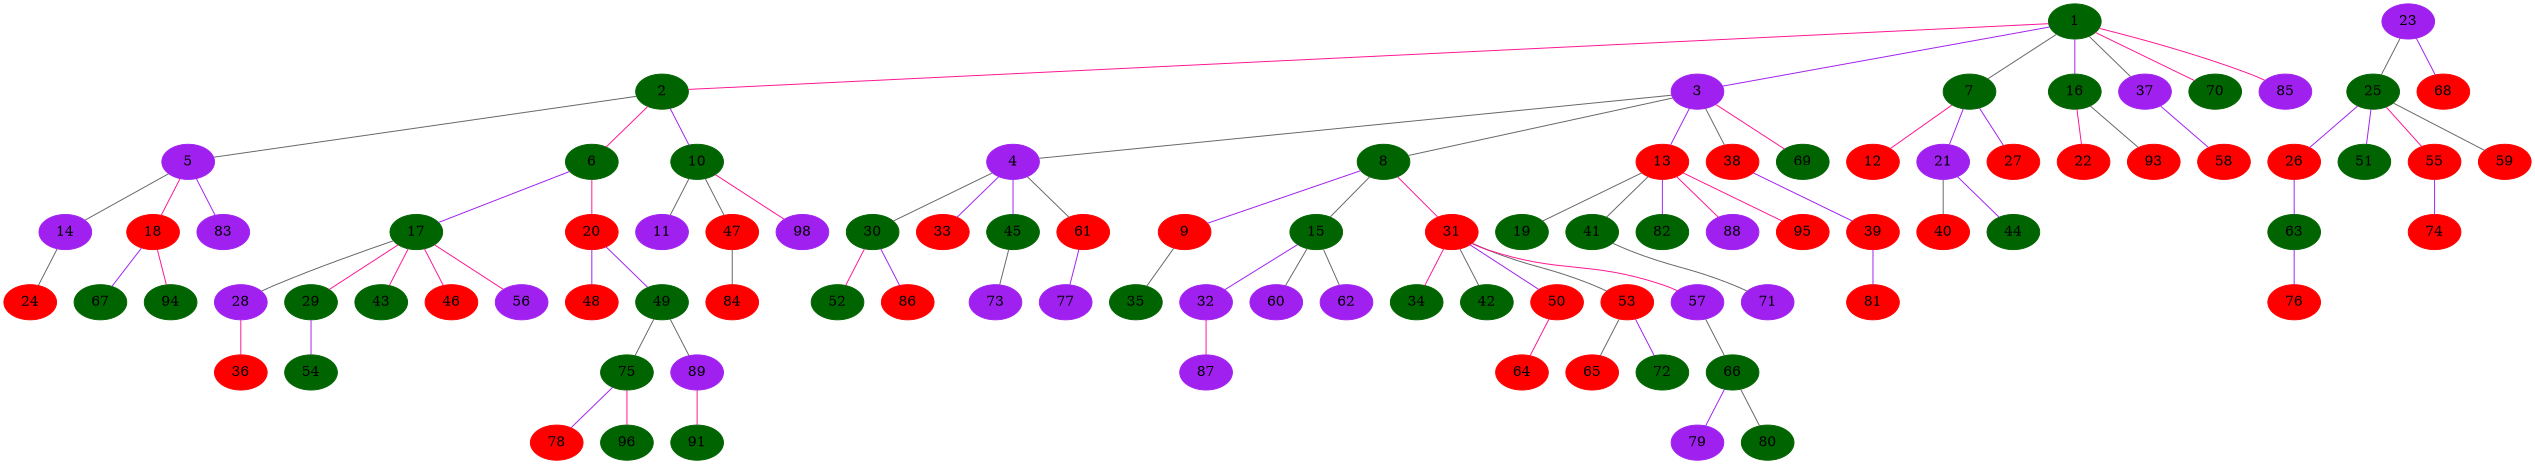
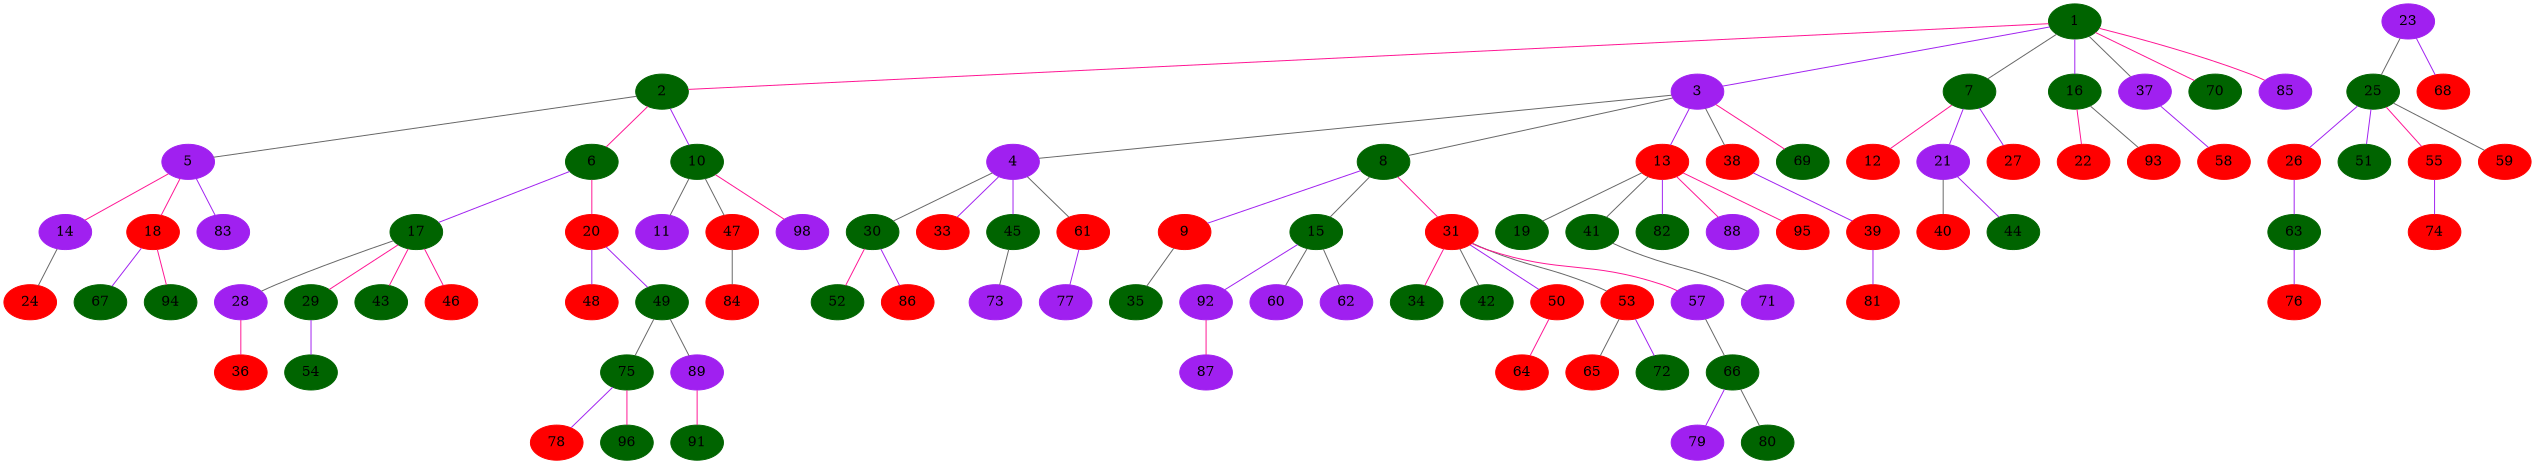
edge "5" -- "14": color gray40 -> deeppink
node "56": removed
node "32": label "32" -> "92"
